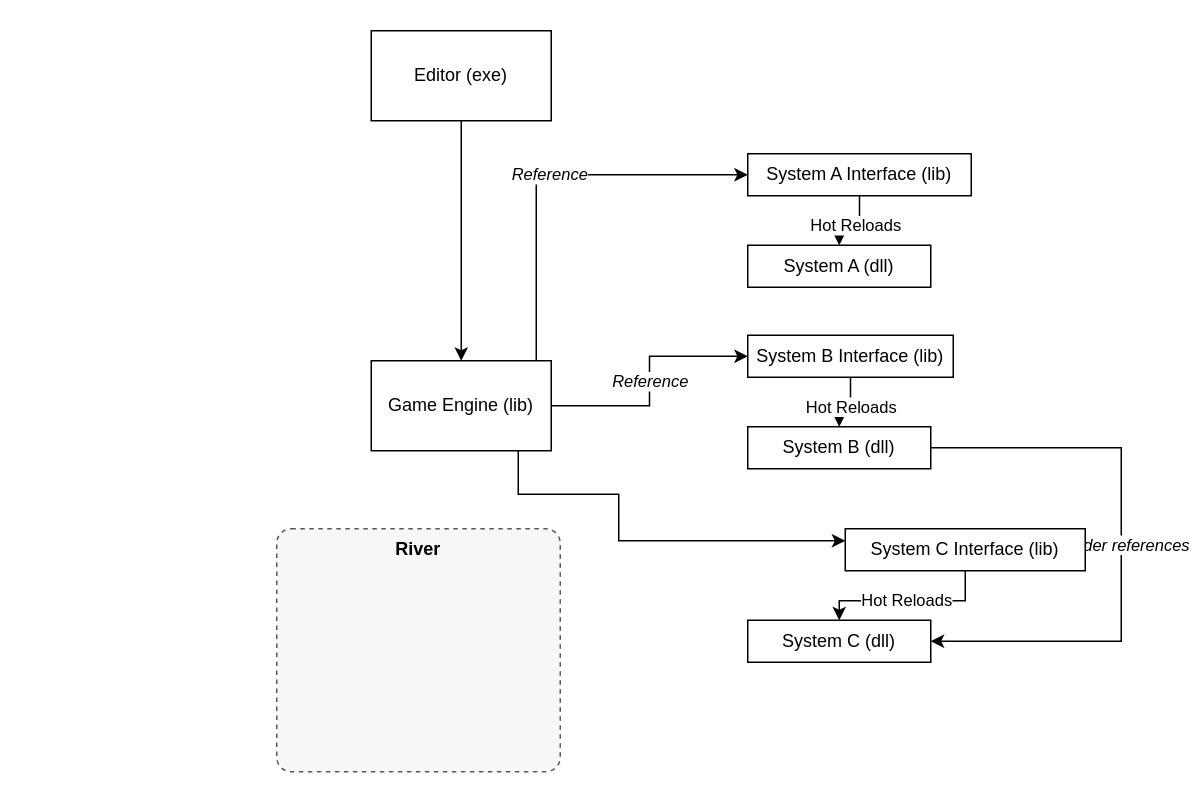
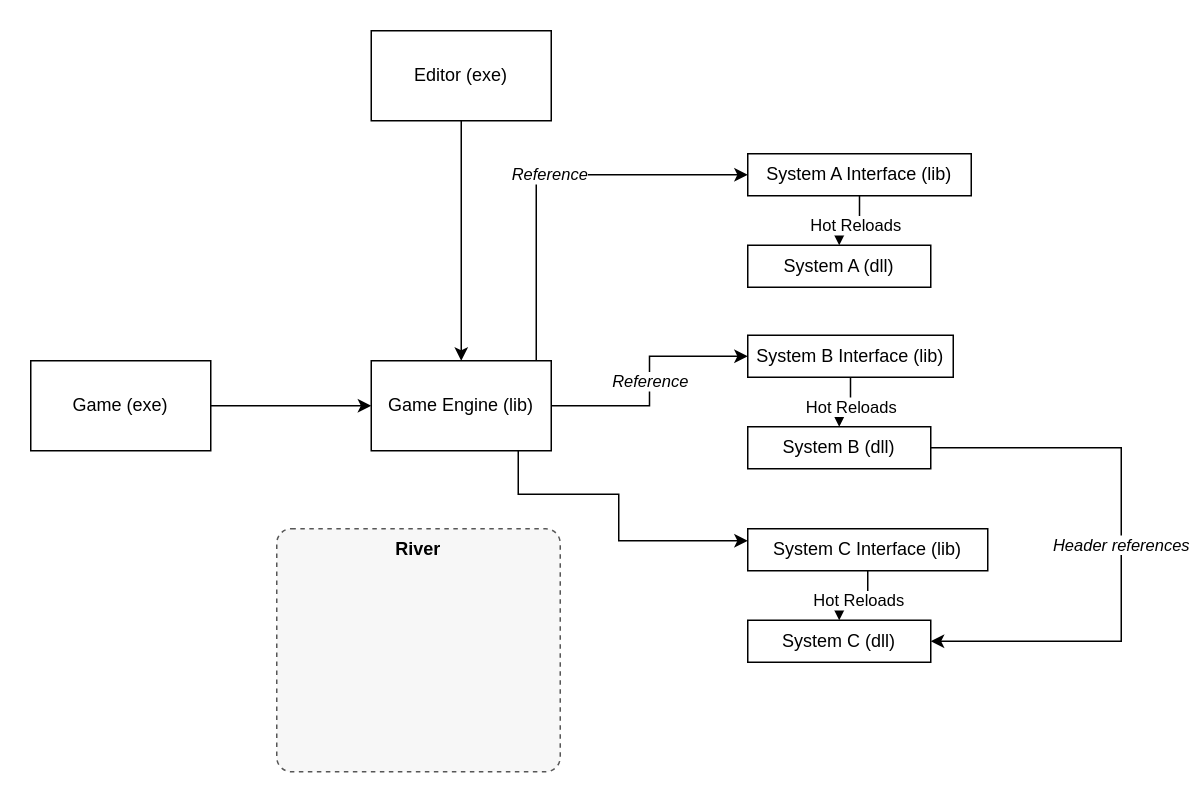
node "Game (exe)": added
edge "Game (exe)" -> "Game Engine (lib)": added
node "System C Interface (lib)": moved (965, 550) -> (868, 550)
